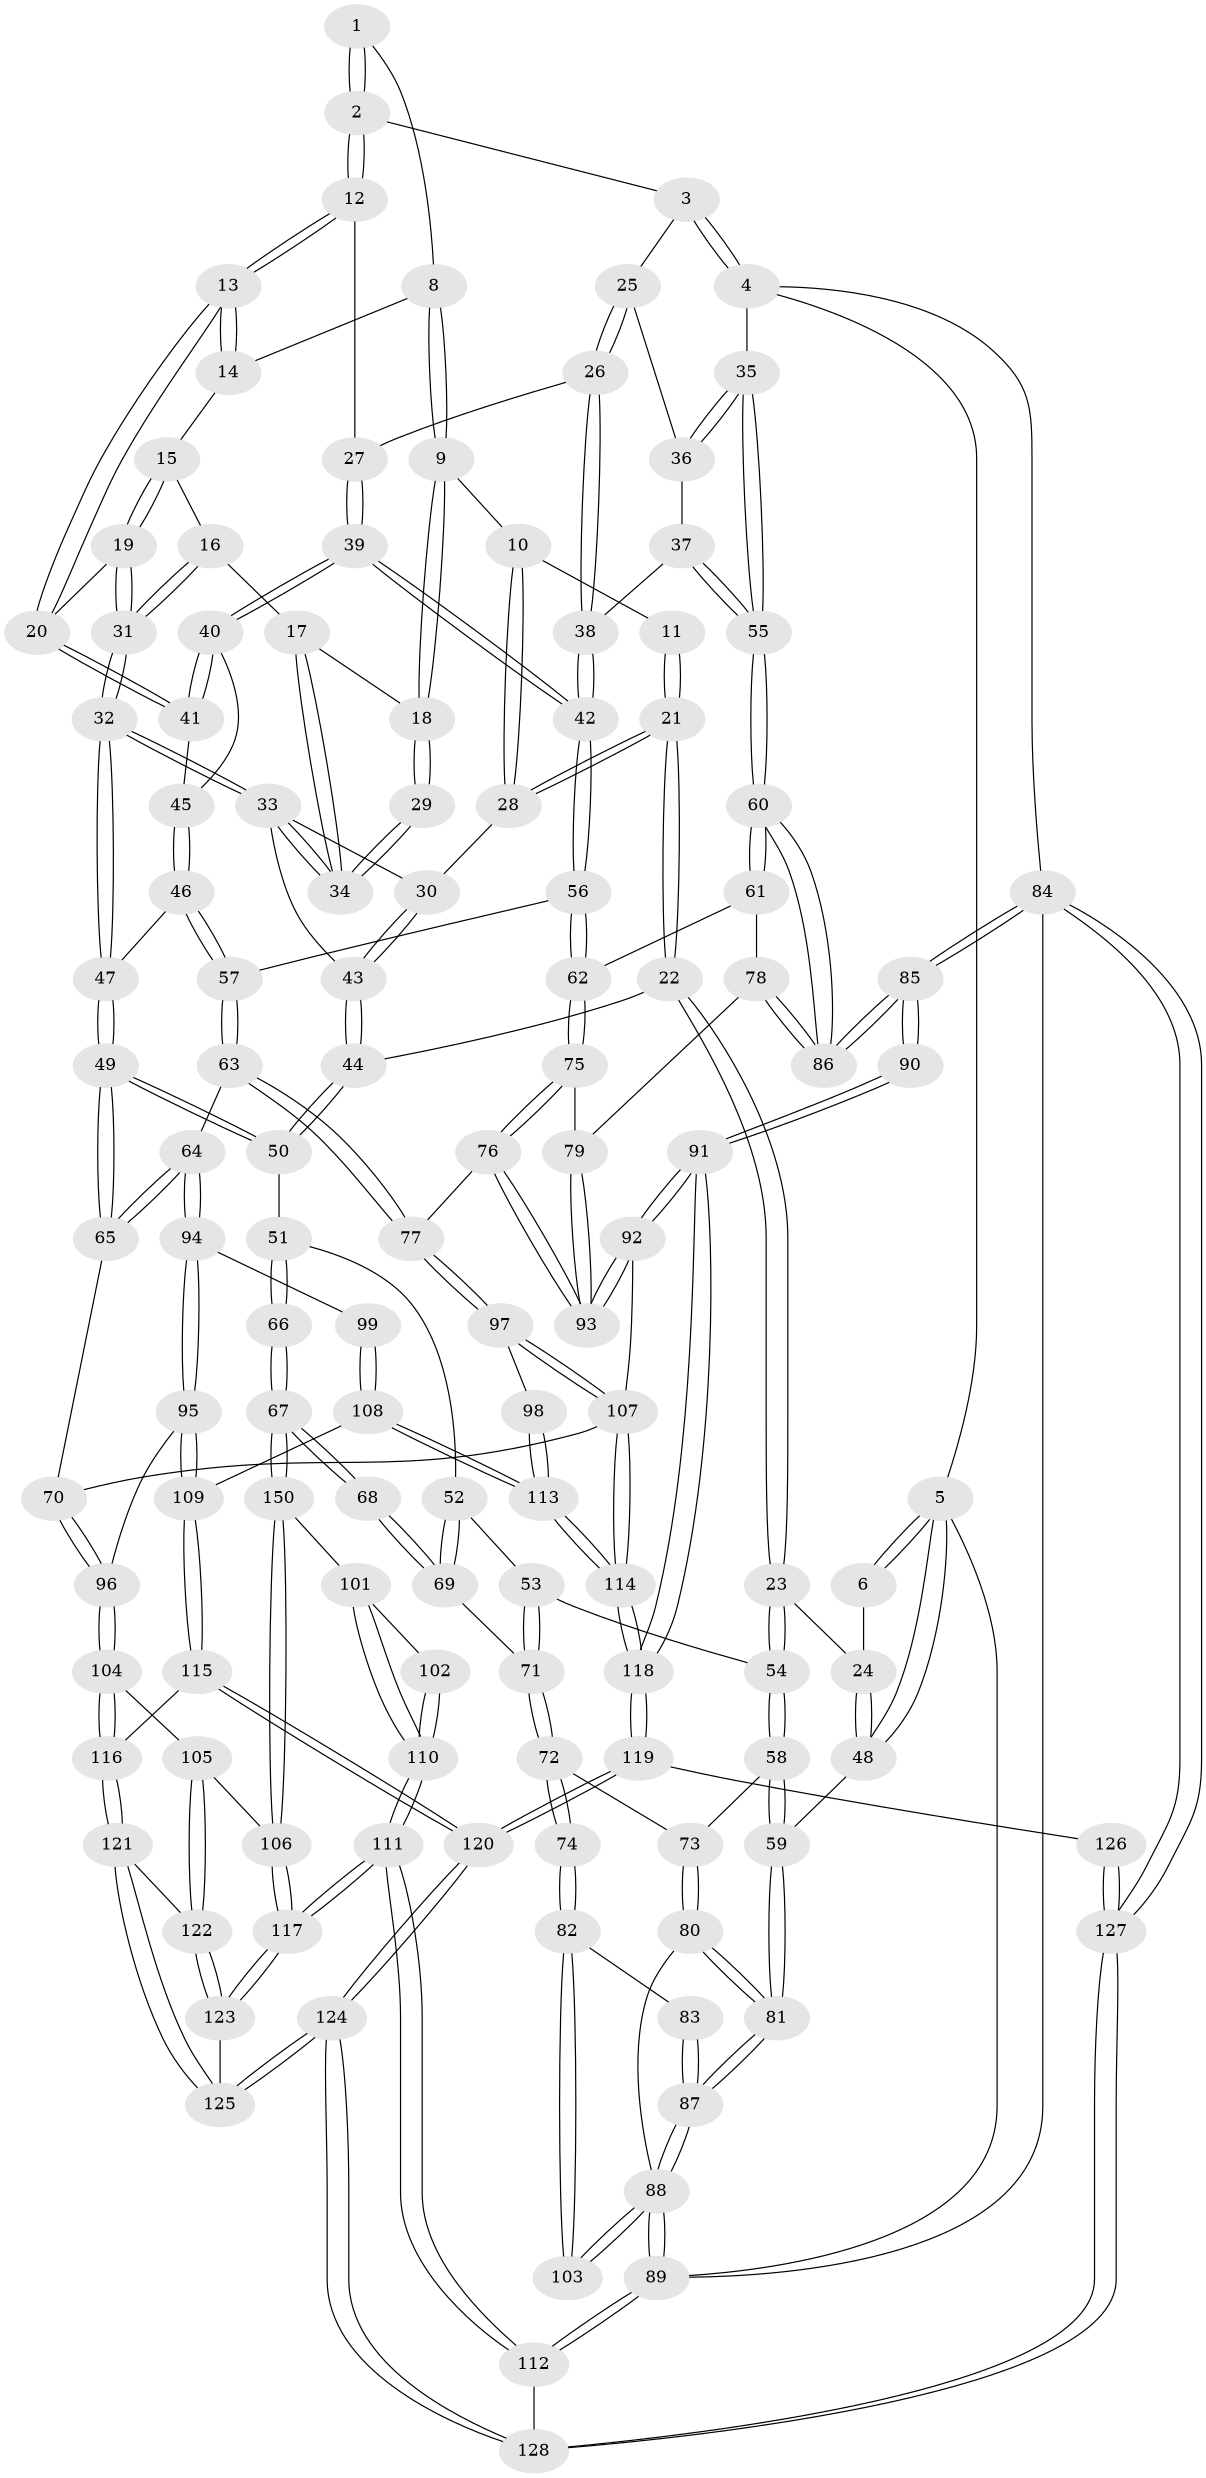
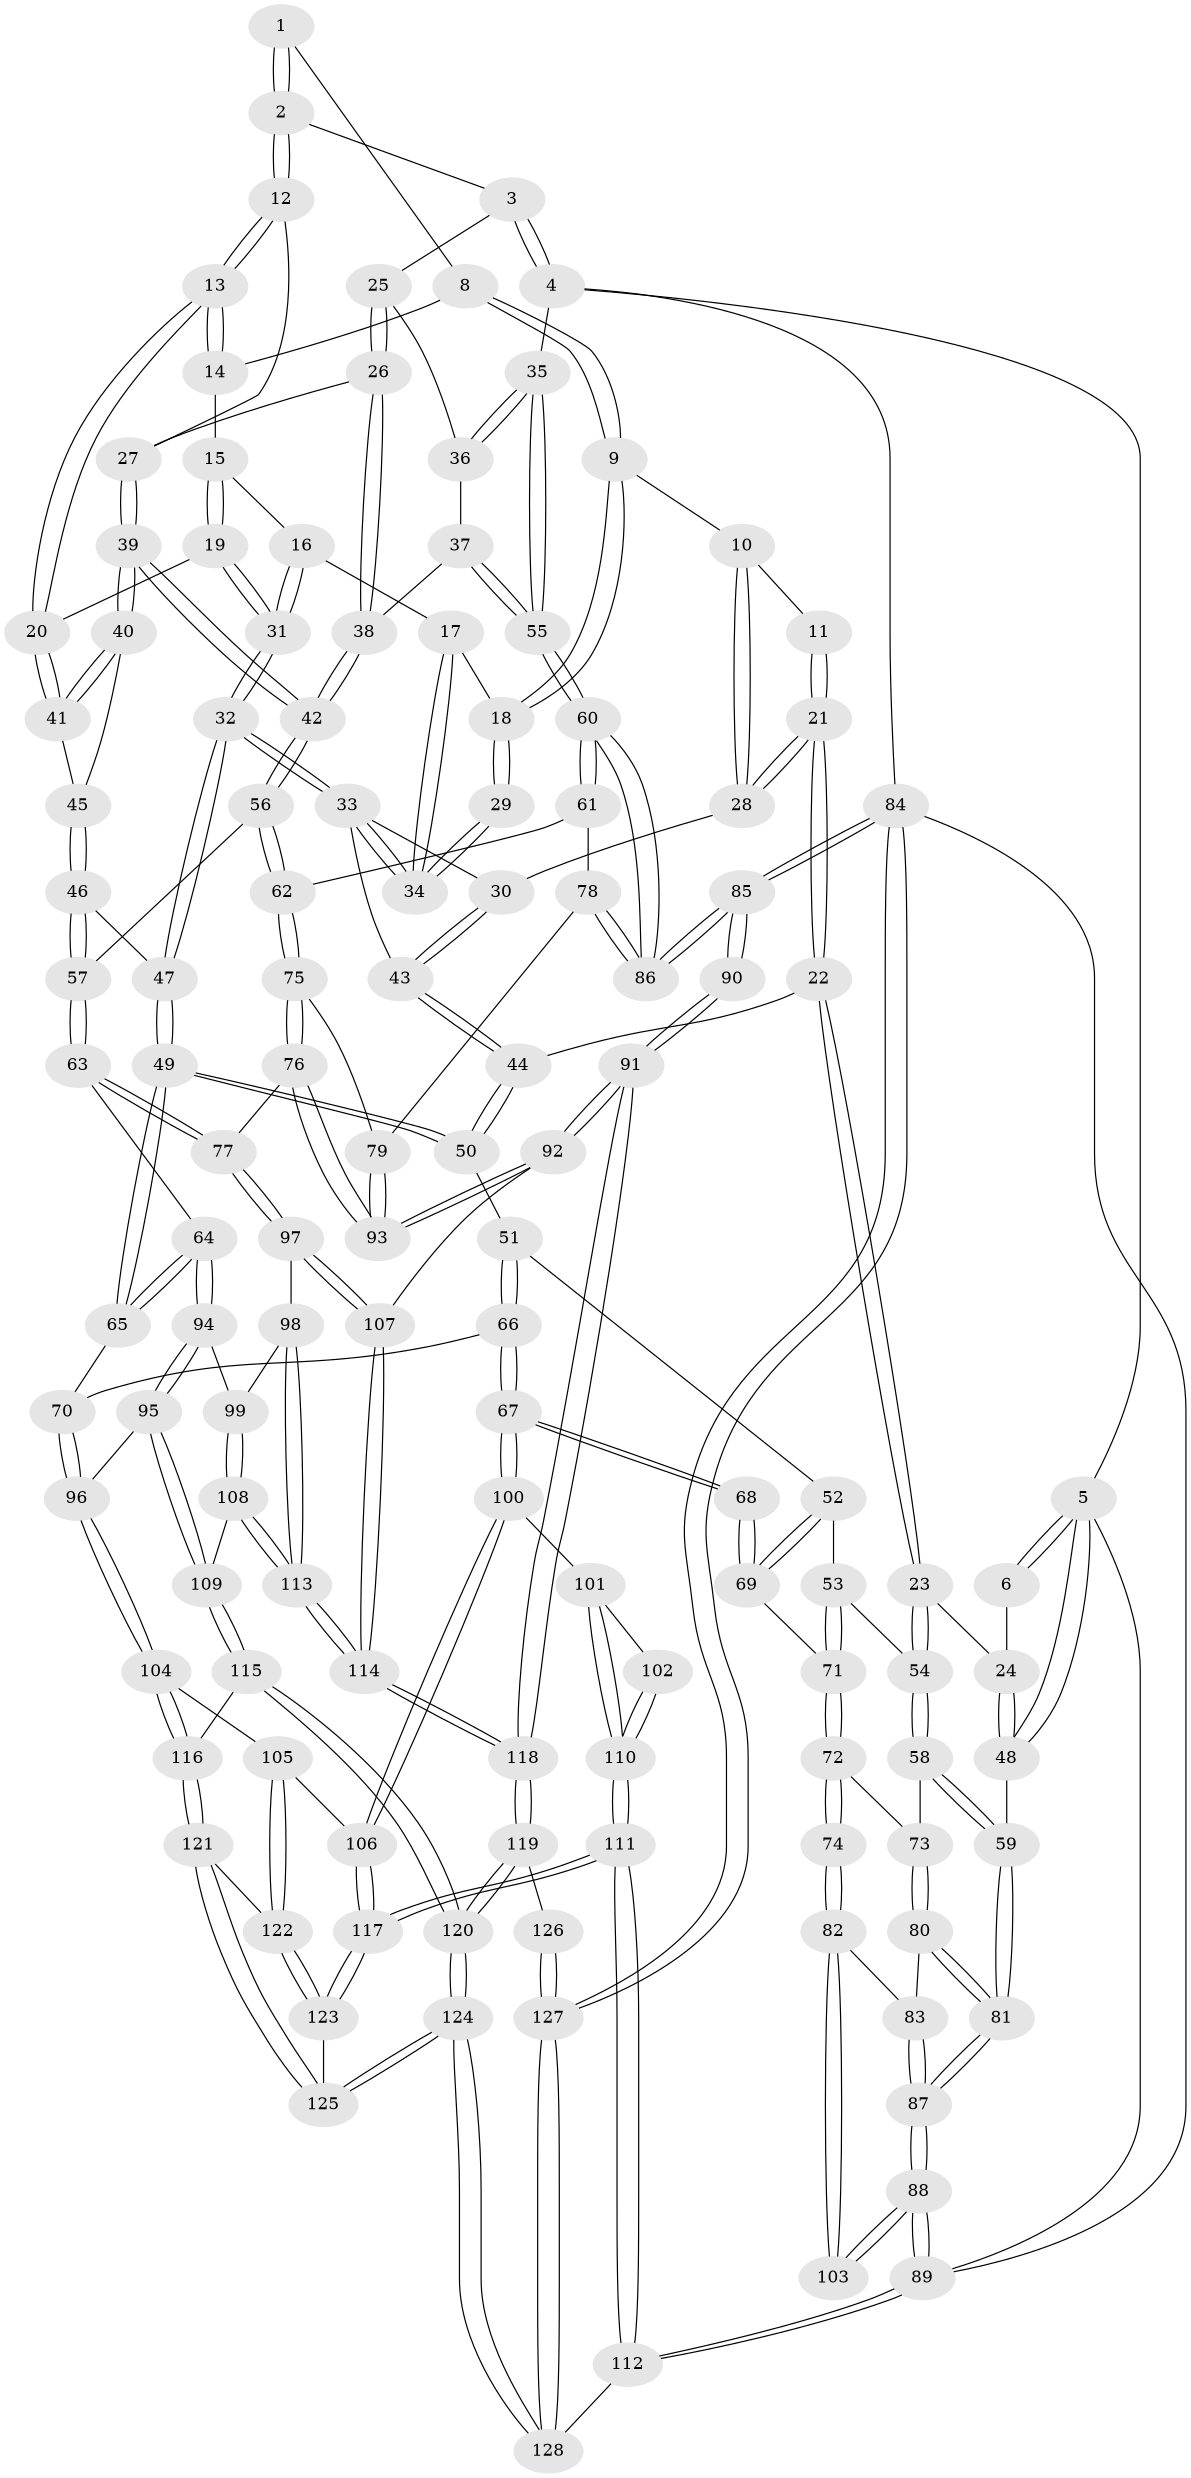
edge "98" -- "99": added
edge "107" -- "70": now "66" -- "70"
node "150": label "150" -> "100"
edge "80" -- "88": now "80" -- "83"
